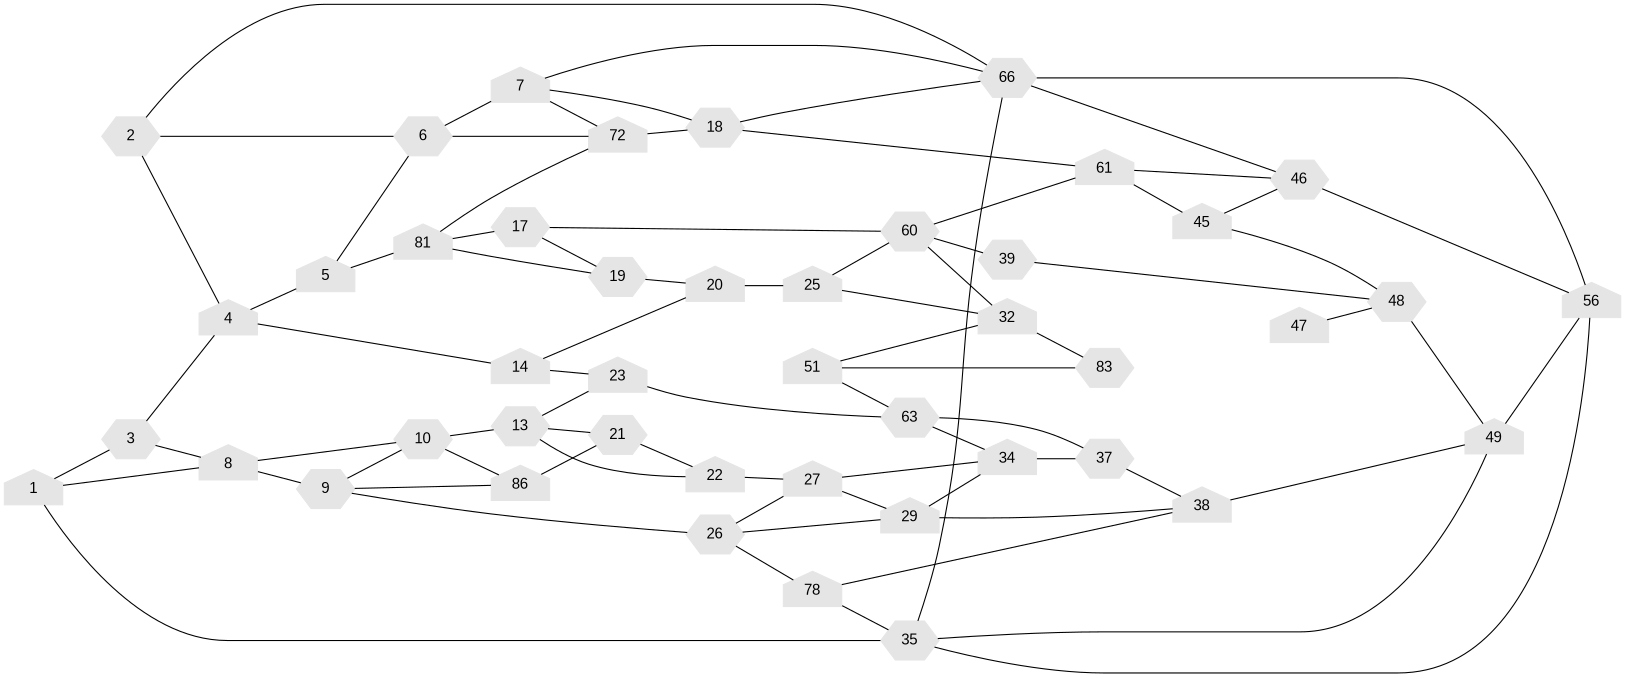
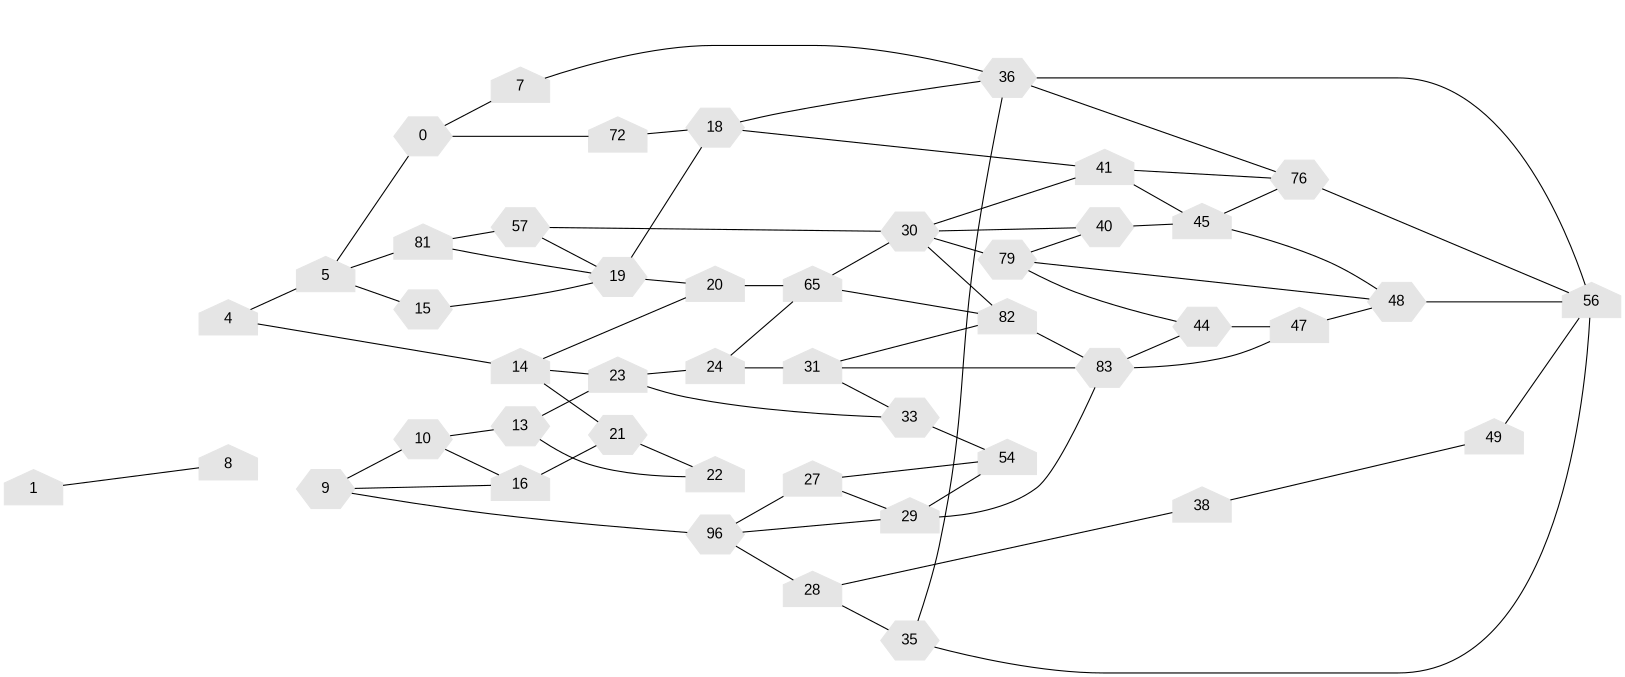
node "66": label "66" -> "36"
edge "7" -- "18": now "19" -- "18"
edge "7" -- "72": removed
node "2": removed
node "6": label "6" -> "0"
node "61": label "61" -> "41"
node "46": label "46" -> "76"
edge "72" -- "81": removed
node "17": label "17" -> "57"
node "40": added
node "60": label "60" -> "30"
node "39": label "39" -> "79"
node "25": label "25" -> "65"
node "15": added
node "32": label "32" -> "82"
node "44": added
edge "47" -- "83": added
node "24": added
node "51": label "51" -> "31"
edge "48" -- "49": now "48" -- "56"
node "63": label "63" -> "33"
edge "13" -- "21": now "14" -- "21"
node "3": removed
edge "10" -- "8": removed
node "34": label "34" -> "54"
node "37": removed
edge "8" -- "9": removed
edge "22" -- "27": removed
node "86": label "86" -> "16"
edge "38" -- "29": now "83" -- "29"
node "26": label "26" -> "96"
node "78": label "78" -> "28"
edge "49" -- "35": removed
edge "1" -- "35": removed
